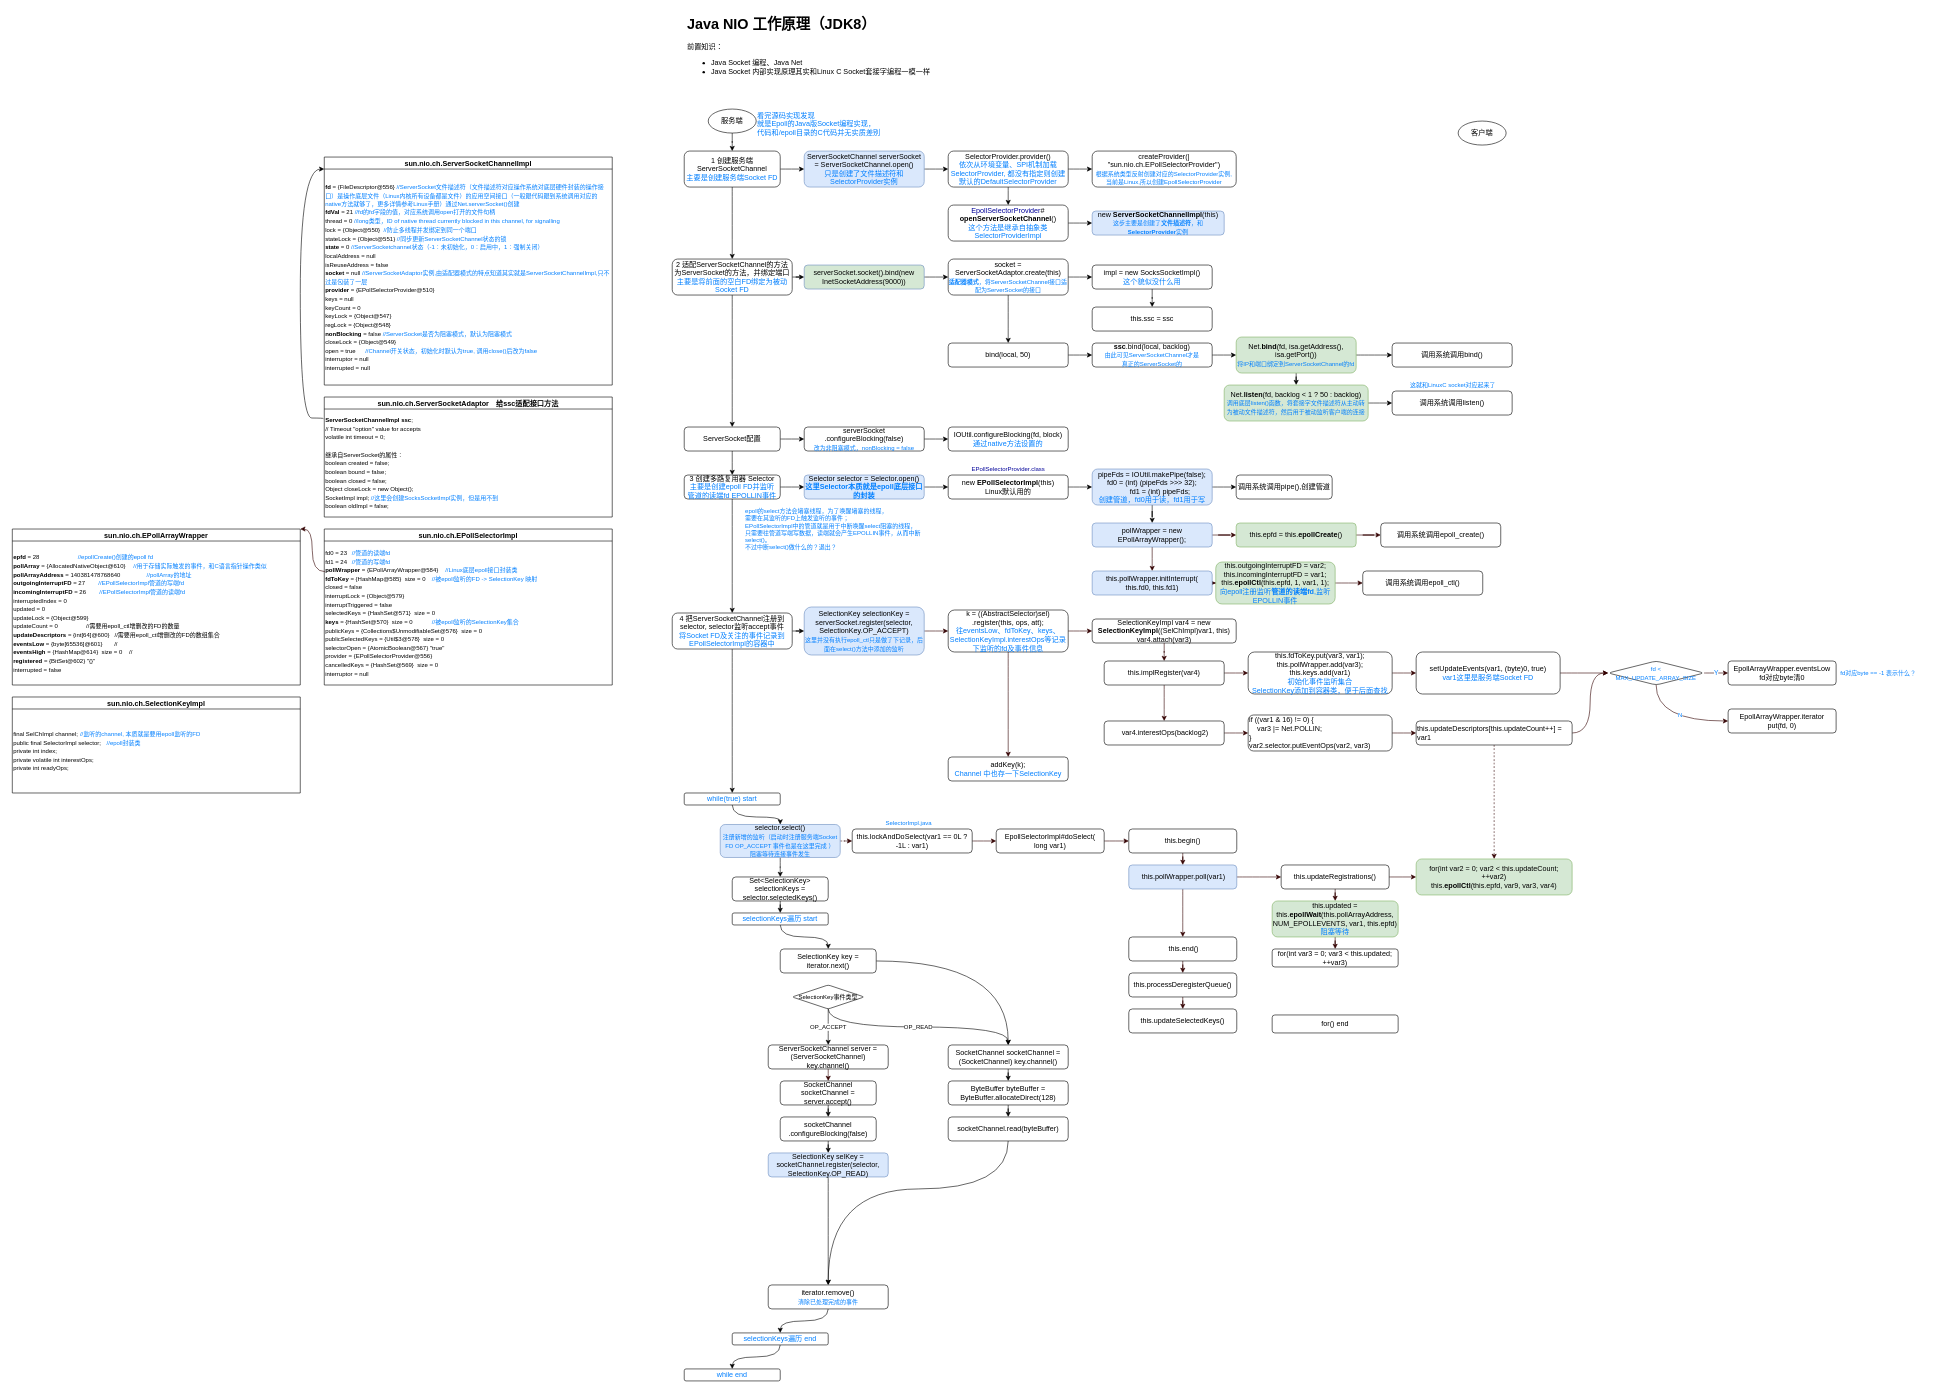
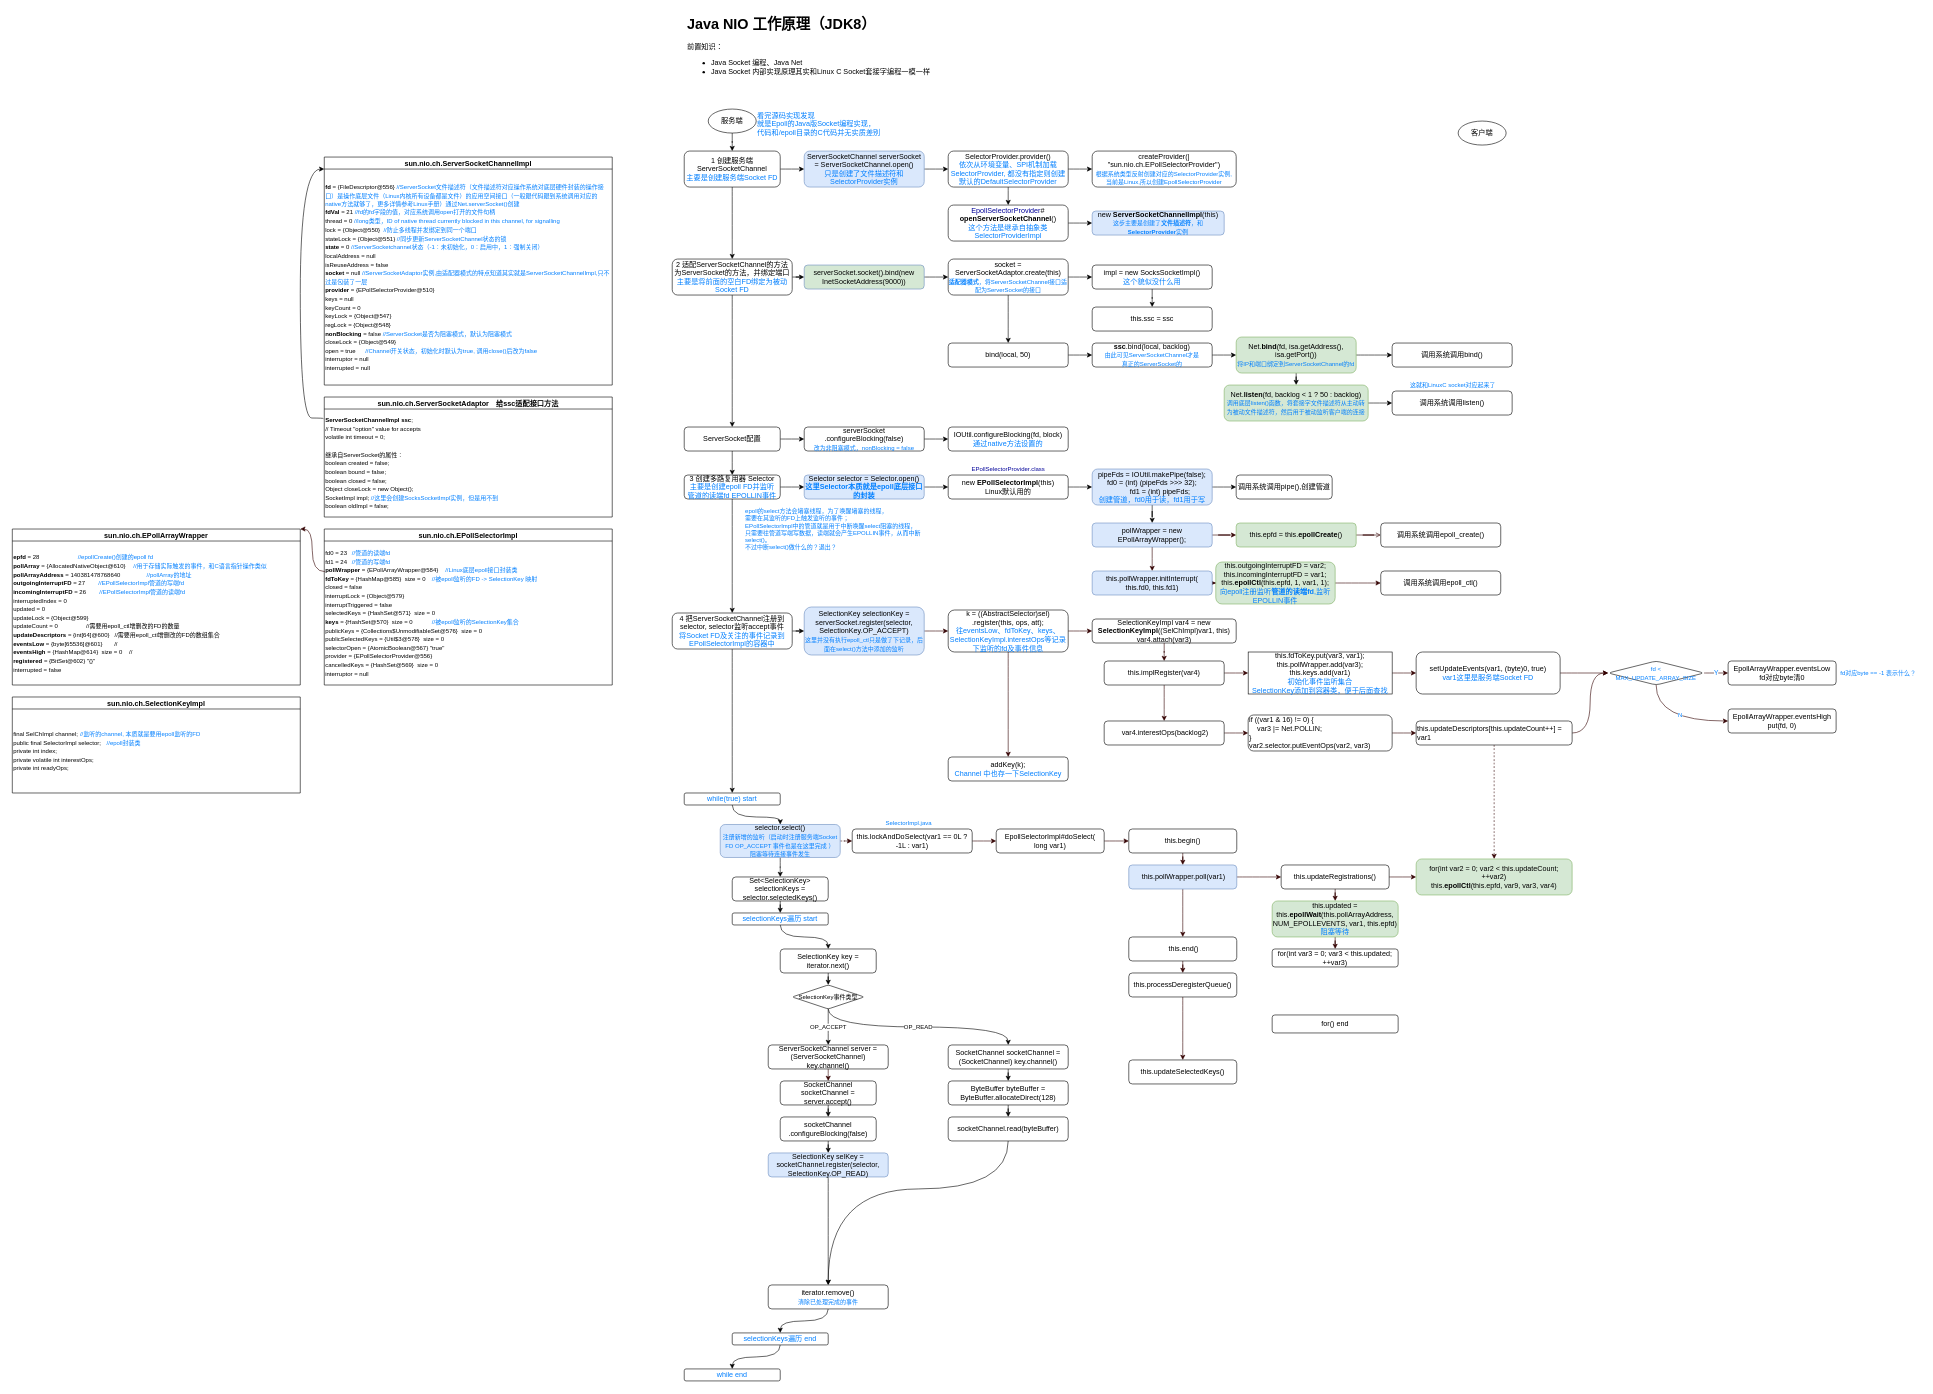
edge "this.epfd = this.epollCreate()" -> "调用系统调用epoll_create()": arrowhead classic -> open
node "调用系统调用epoll_ctl()": moved (1423, 583) -> (1441, 583)
node "this.fdToKey.put(var3, var1); this.pollWrapper.add(var3); this.keys.add(var1) 初始化事件监听集合 SelectionKey添加到容器类，便于后面查找": shape rounded rectangle -> rectangle
node "EpollArrayWrapper.iterator put(fd, 0)": label "EpollArrayWrapper.iterator put(fd, 0)" -> "EpollArrayWrapper.eventsHigh put(fd, 0)"
edge "SelectionKey key = iterator.next()" -> "SocketChannel socketChannel = (SocketChannel) key.channel()": now "SelectionKey key = iterator.next()" -> "SelectionKey事件类型"
node "this.updateSelectedKeys()": moved (1183, 1021) -> (1183, 1072)
